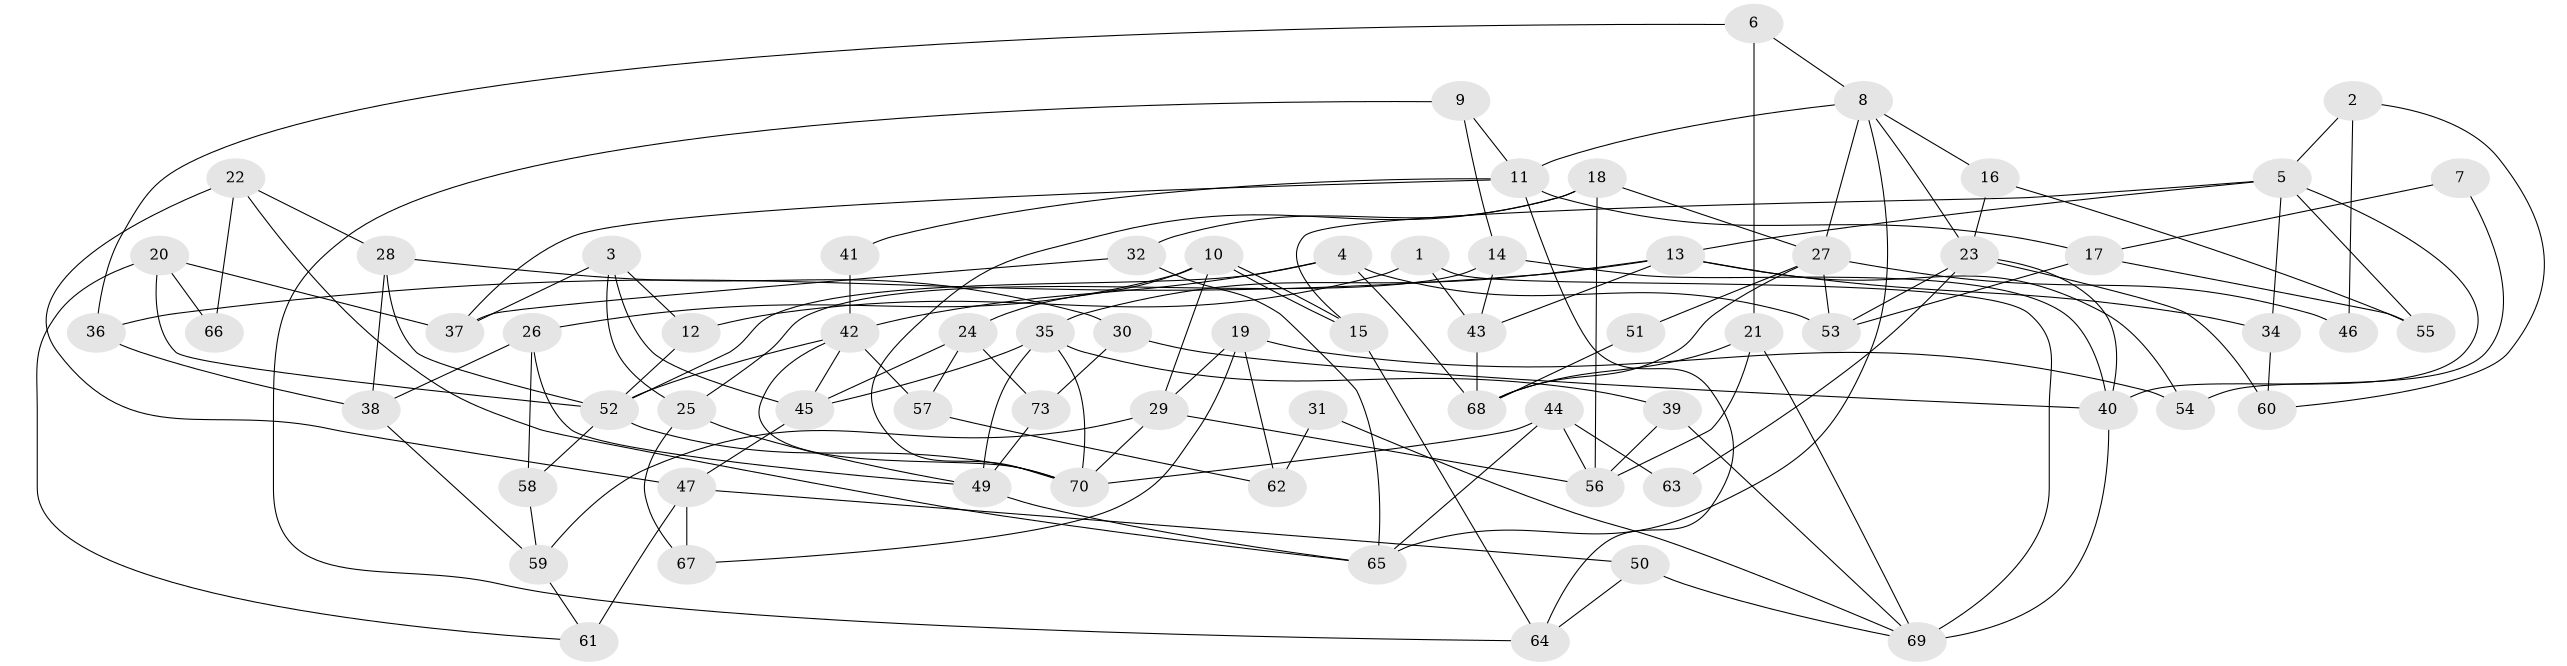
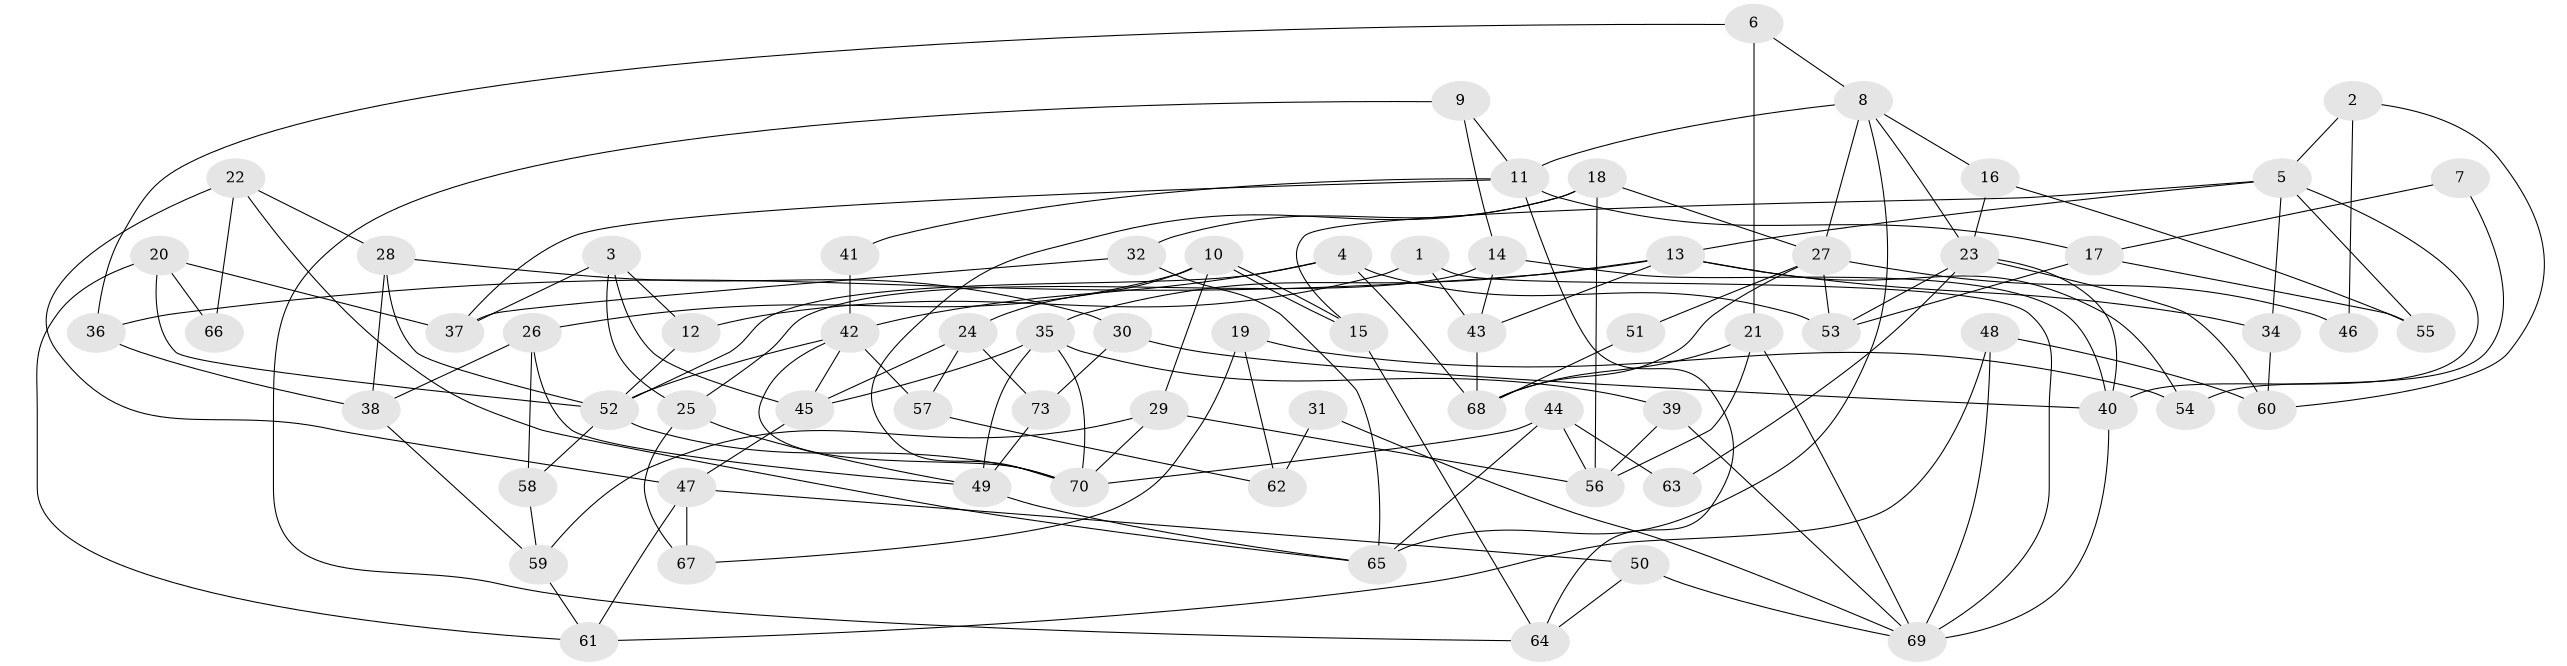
node "48": added
edge "19" -- "29": removed
